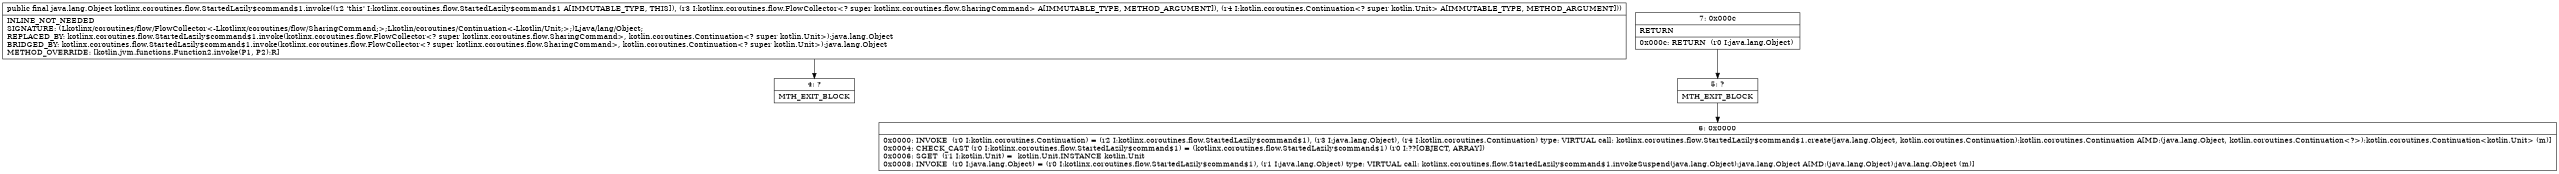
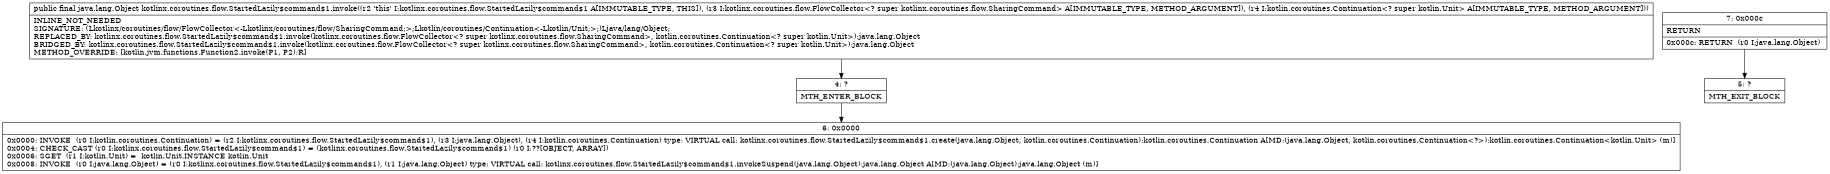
node "4: ?": text "MTH_EXIT_BLOCK" -> "MTH_ENTER_BLOCK"
edge "5: ?" -> "6: 0x0000": now "4: ?" -> "6: 0x0000"
